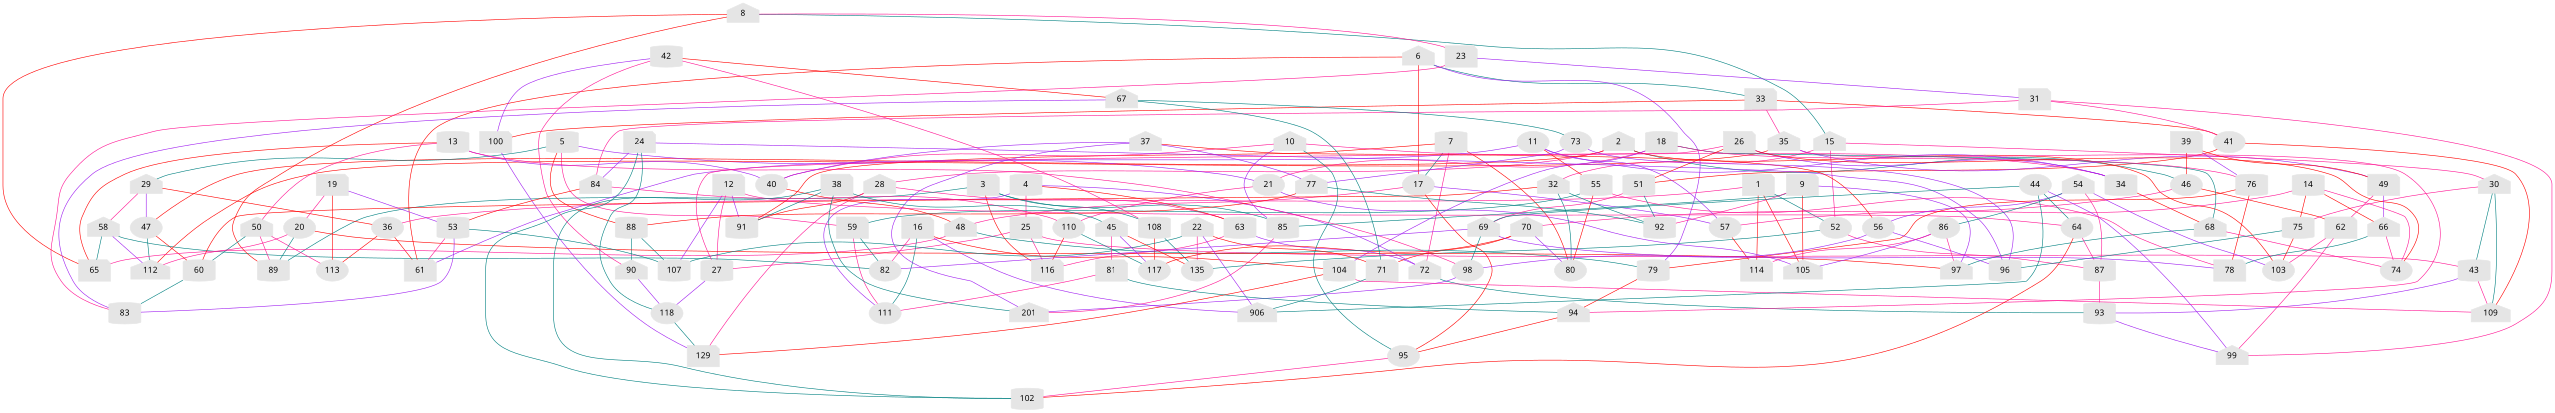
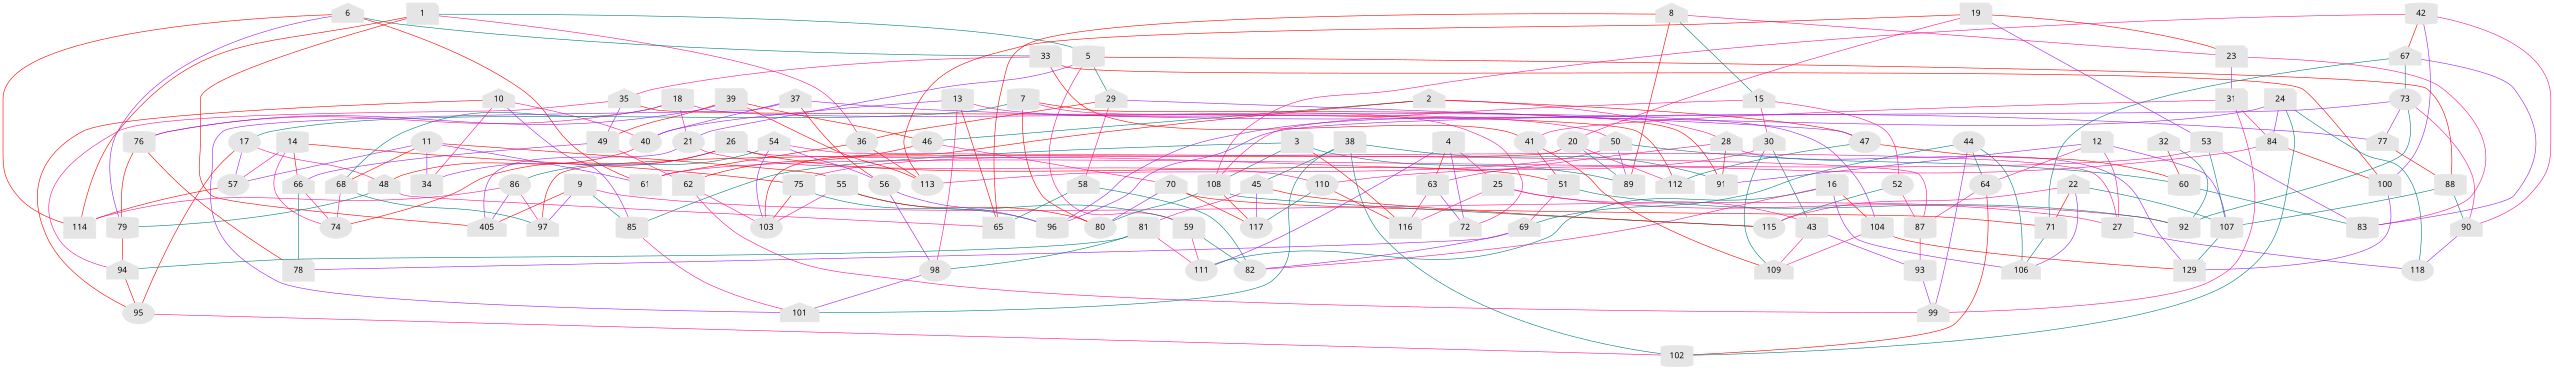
edge "19" -- "23": added
edge "6" -- "17": now "6" -- "114"
edge "39" -- "113": added
edge "73" -- "90": added
edge "15" -- "32": now "15" -- "108"
edge "55" -- "78": now "55" -- "103"
edge "84" -- "53": now "84" -- "100"
edge "77" -- "92": now "73" -- "92"
edge "34" -- "68": now "11" -- "68"
edge "1" -- "52": now "1" -- "5"
edge "32" -- "80": now "108" -- "80"
edge "10" -- "95": color teal -> red
edge "50" -- "89": color deeppink -> purple
edge "69" -- "98": now "81" -- "98"
edge "58" -- "112": removed
node "135": label "135" -> "115"
node "105": label "105" -> "405"
edge "28" -- "129": color deeppink -> purple
edge "72" -- "93": removed
node "201": label "201" -> "101"
node "906": label "906" -> "106"
edge "118" -- "129": now "107" -- "129"
